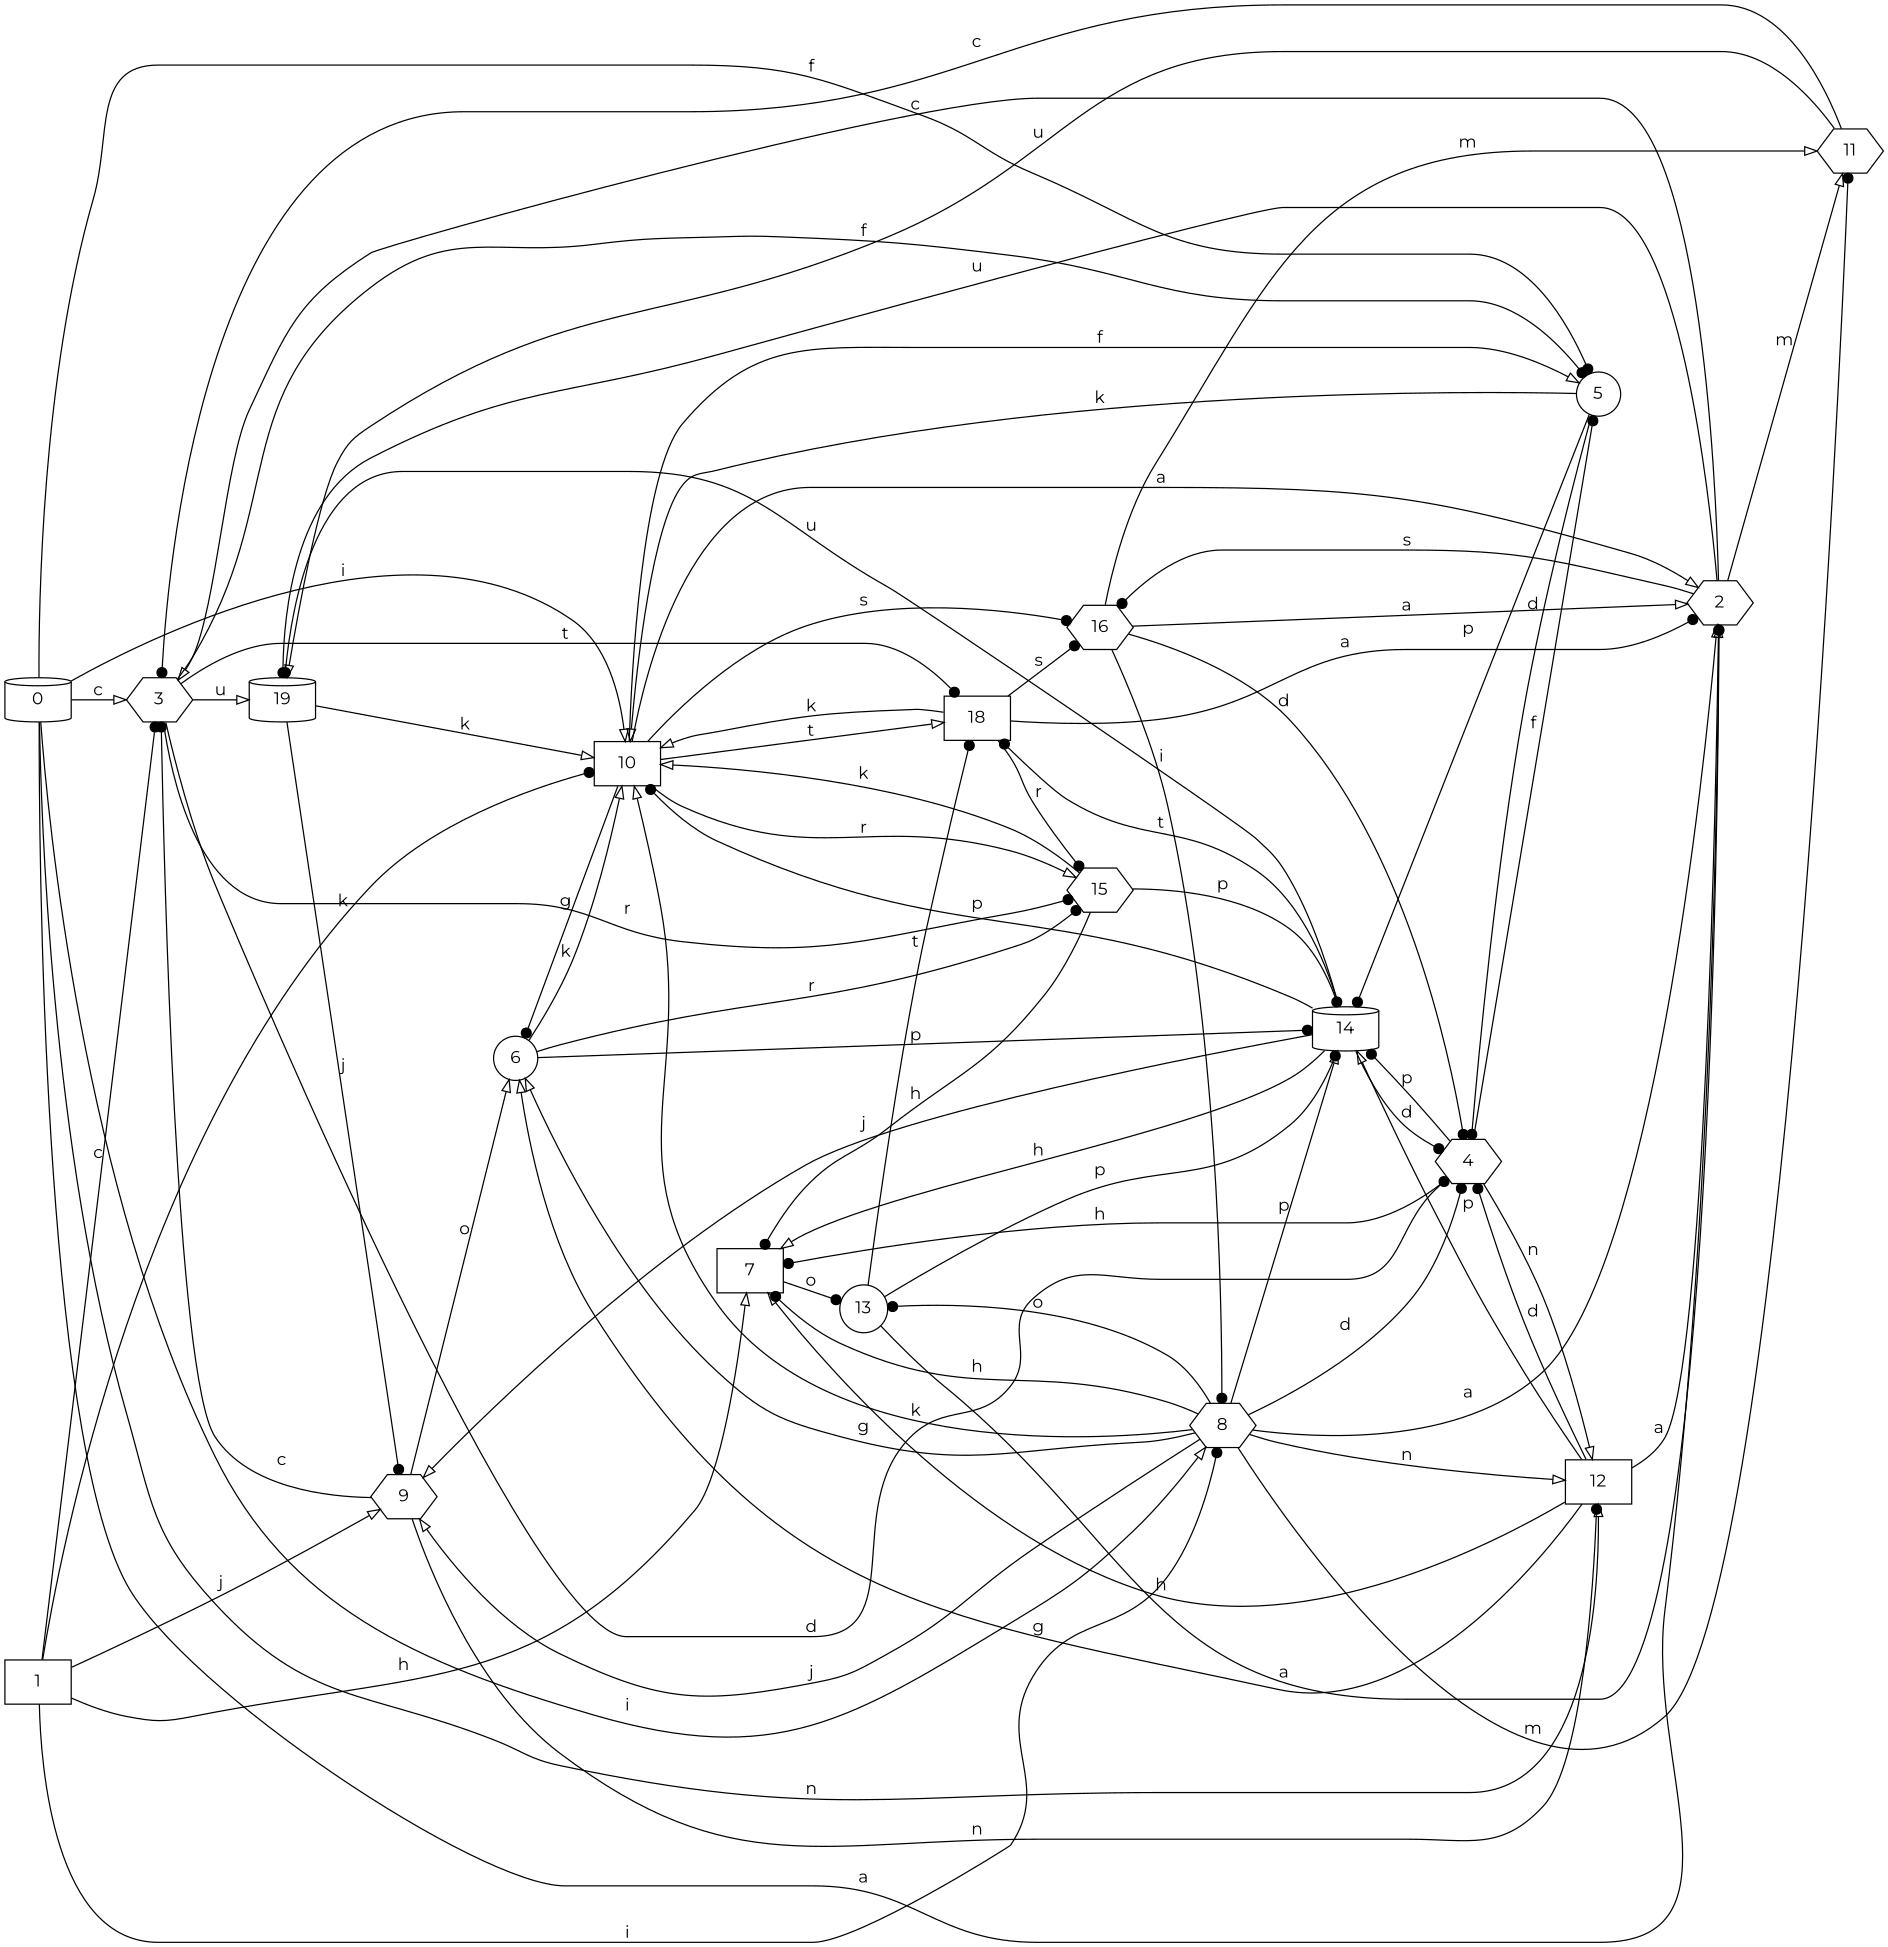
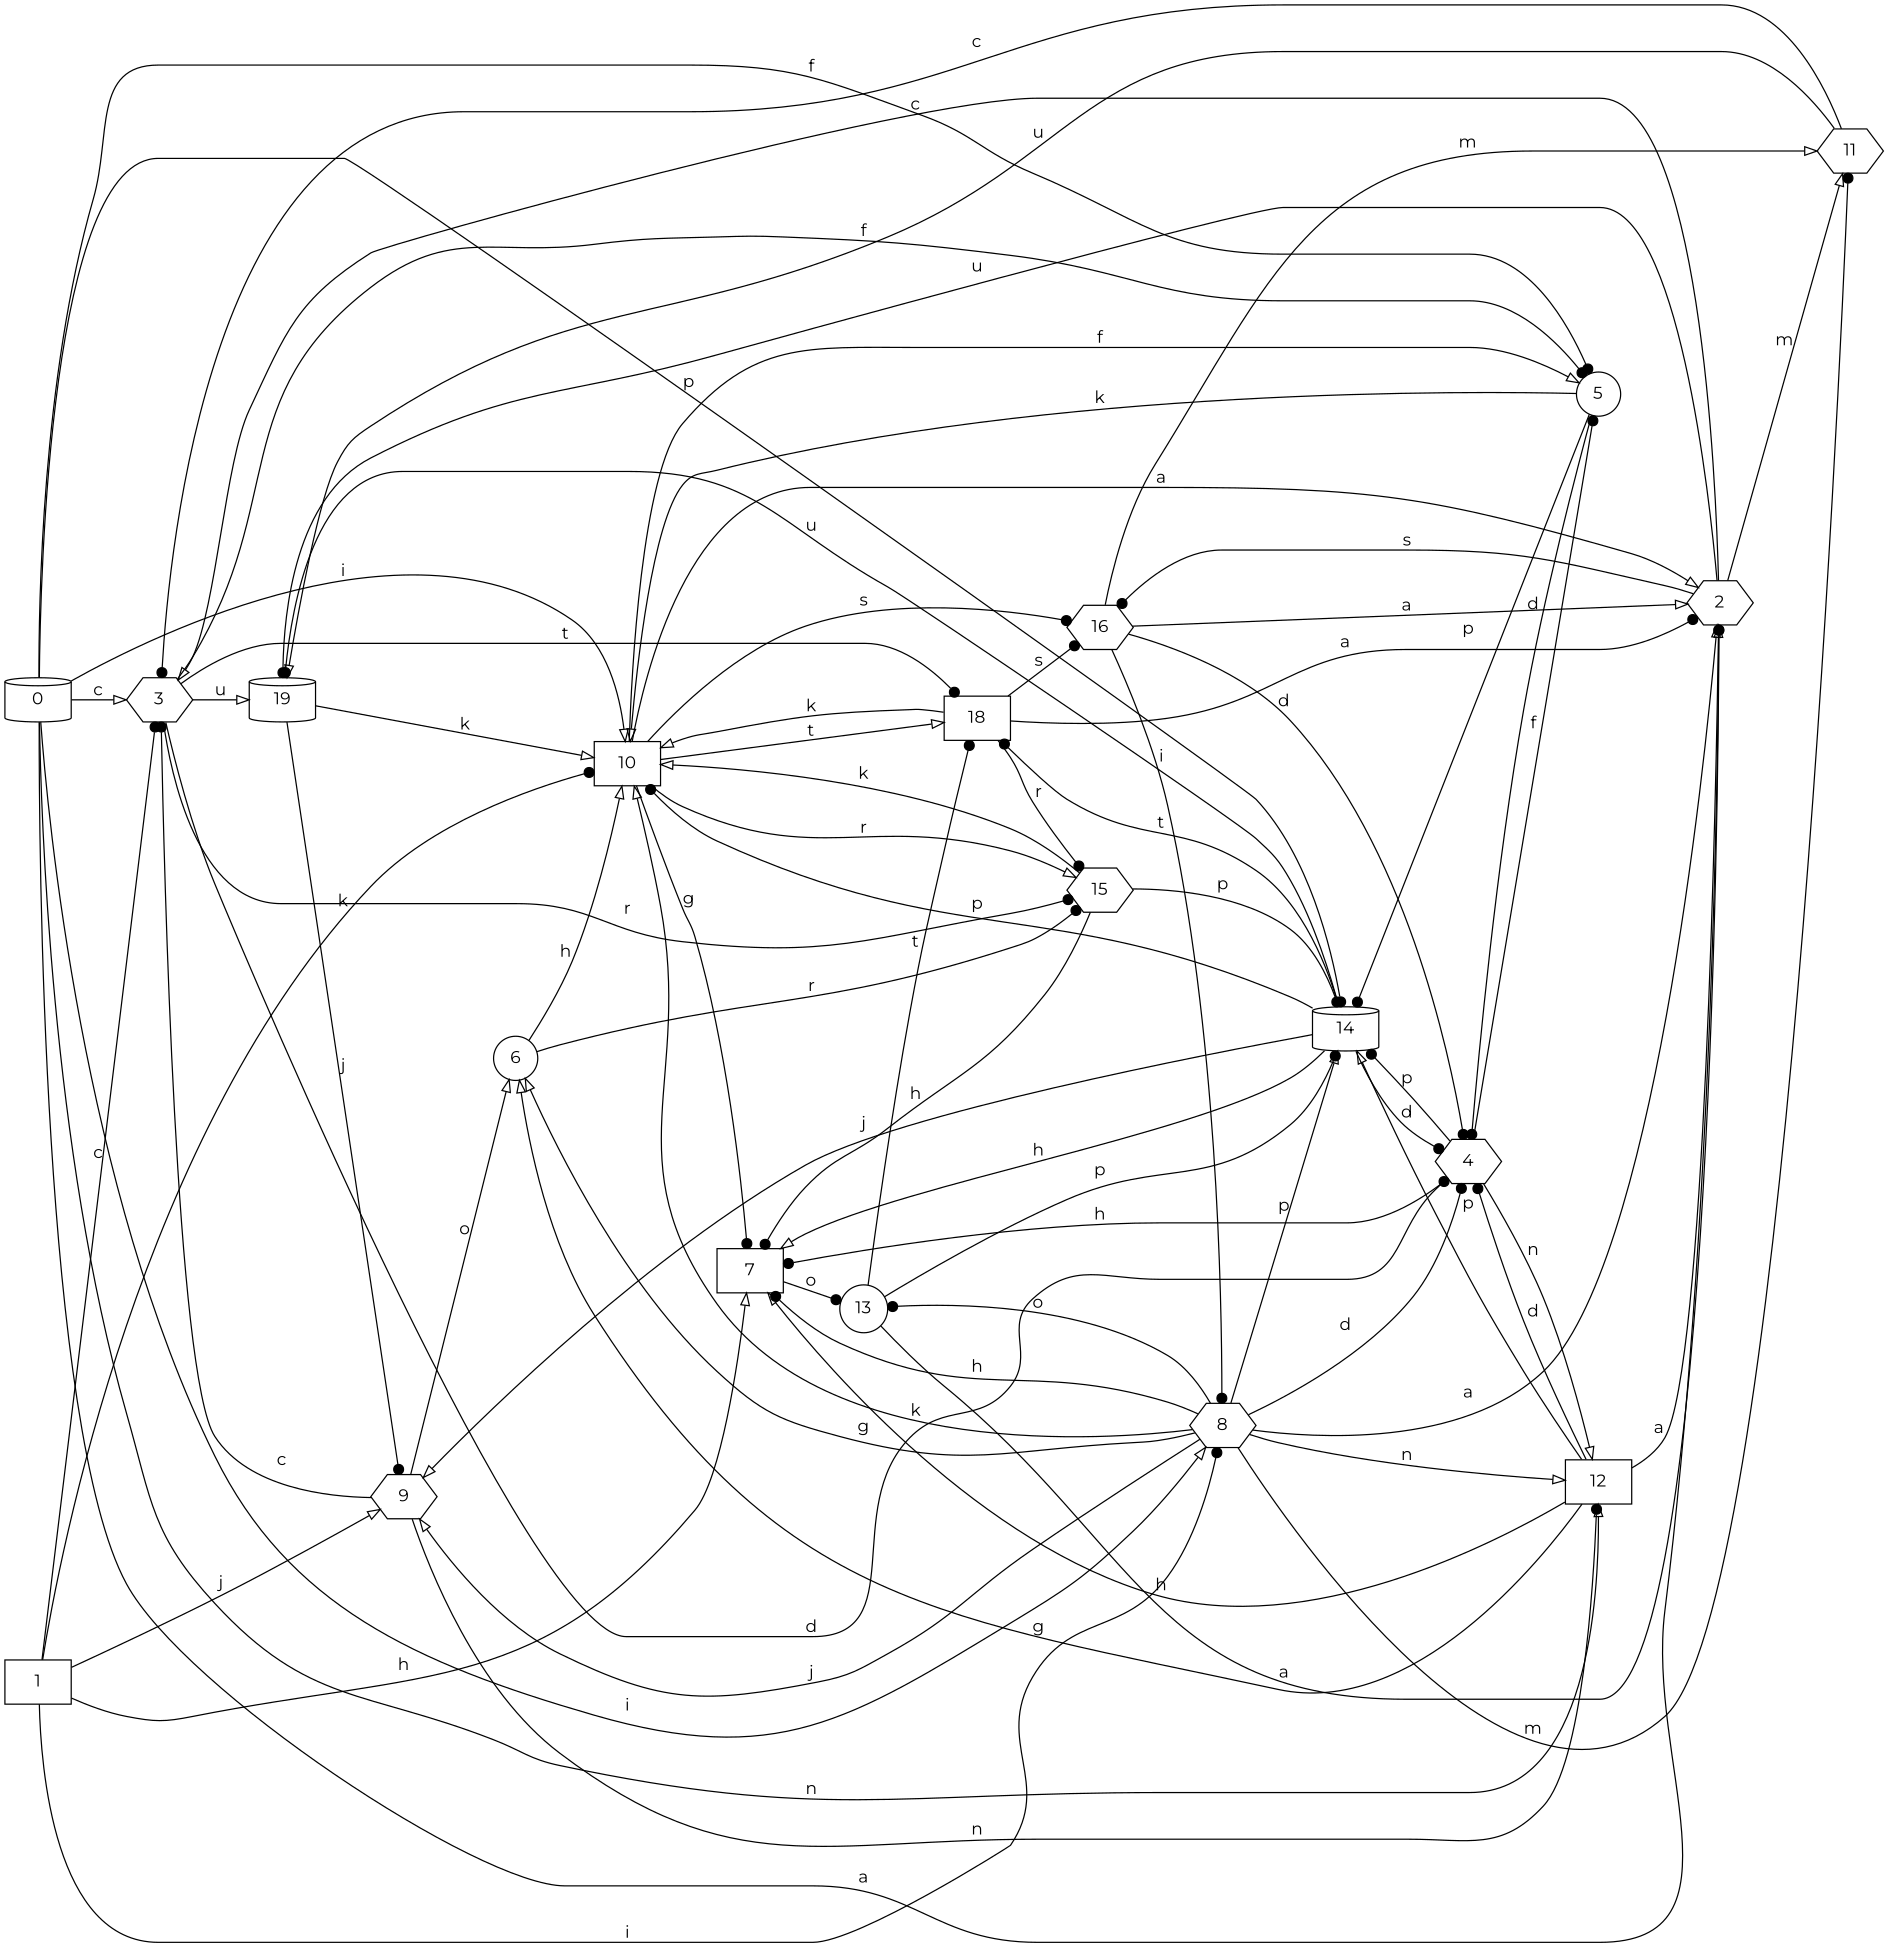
edge "10" -> "6": now "10" -> "7"
edge "6" -> "10": label "k" -> "h"
edge "6" -> "14": now "0" -> "14"
